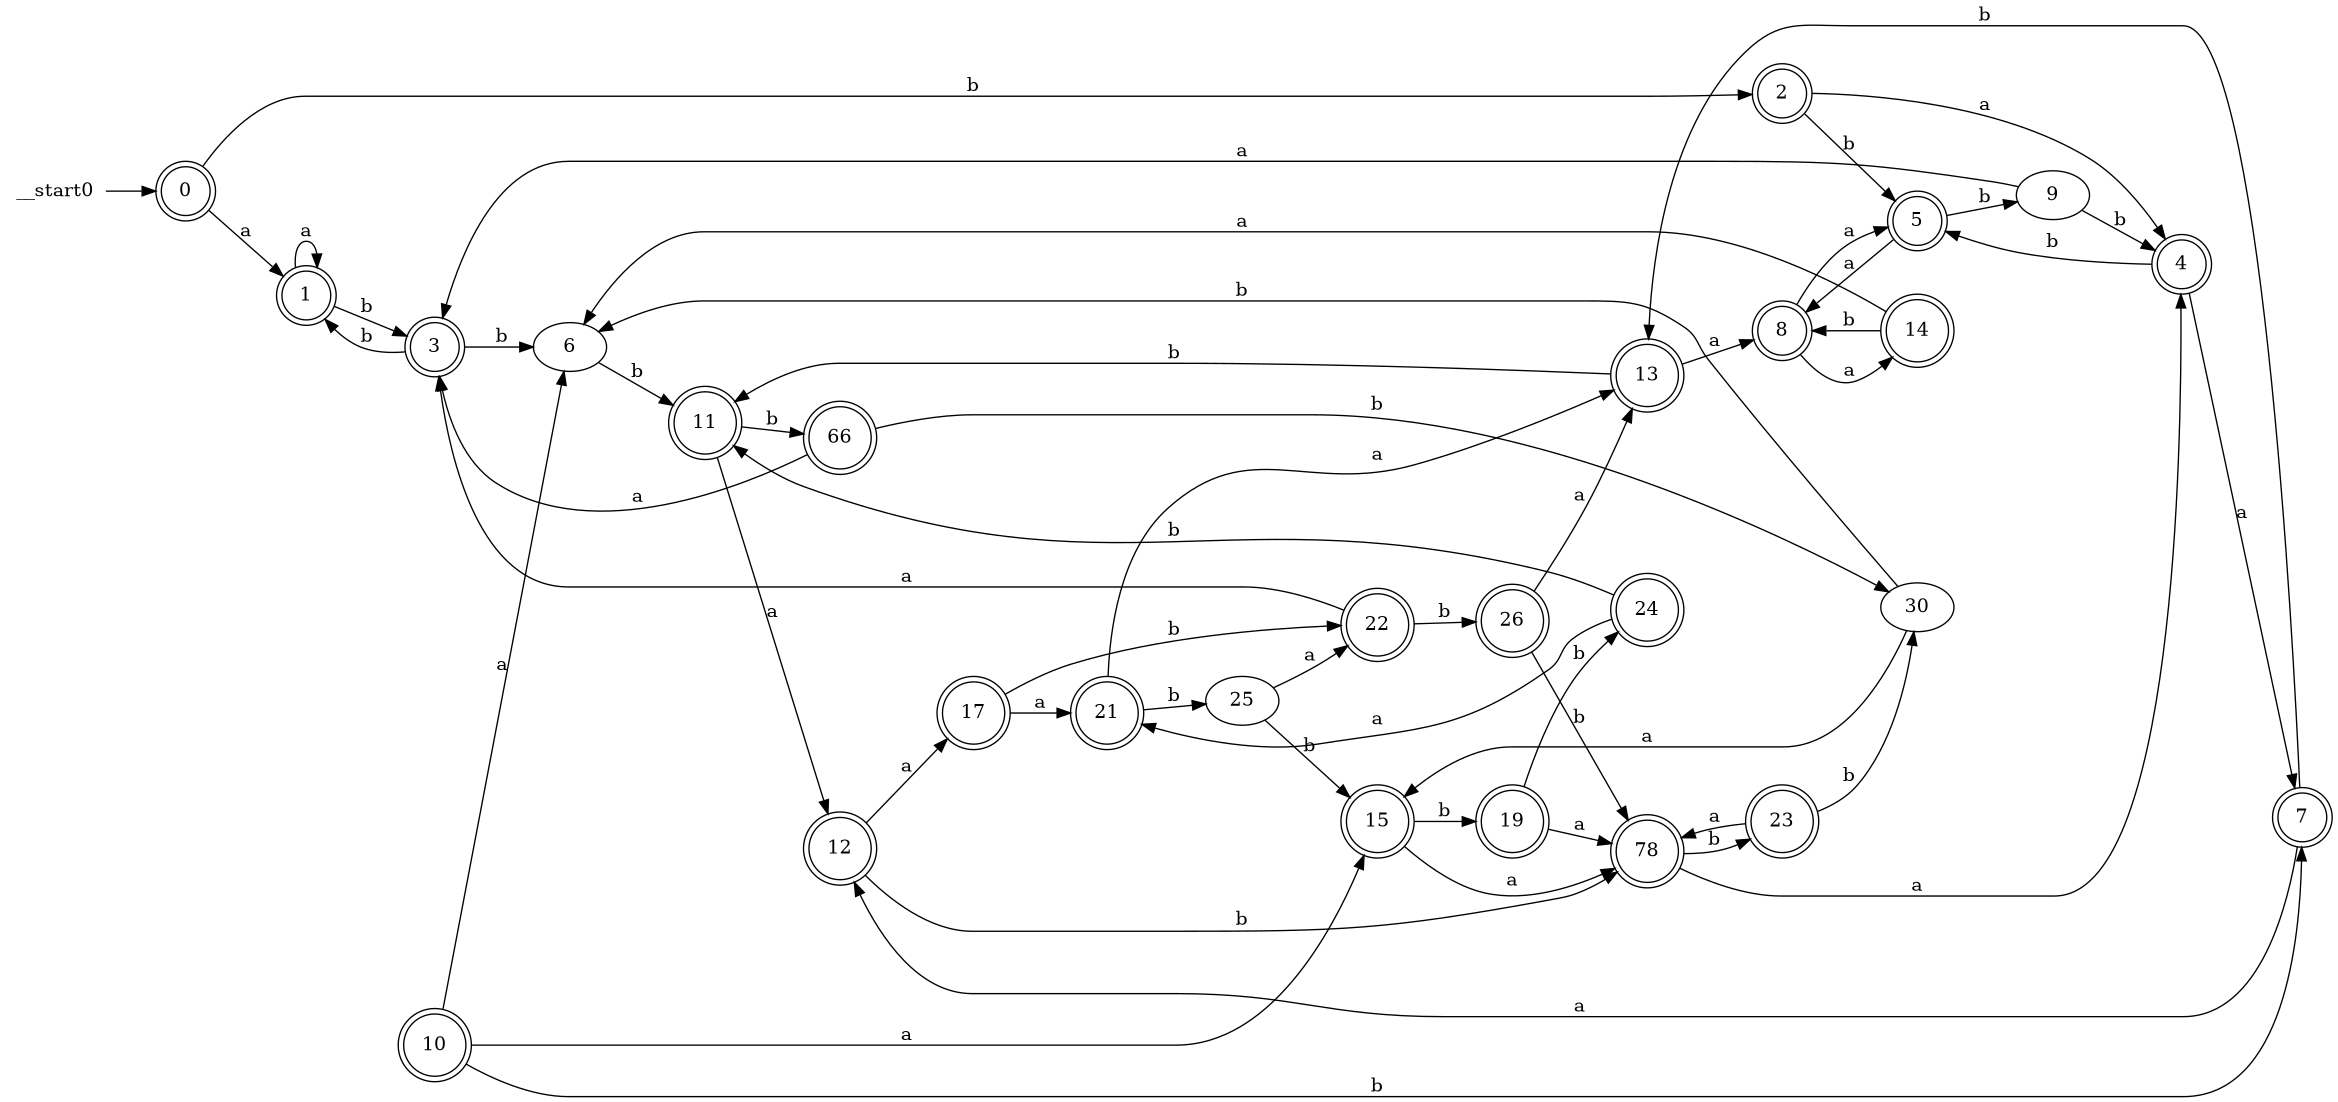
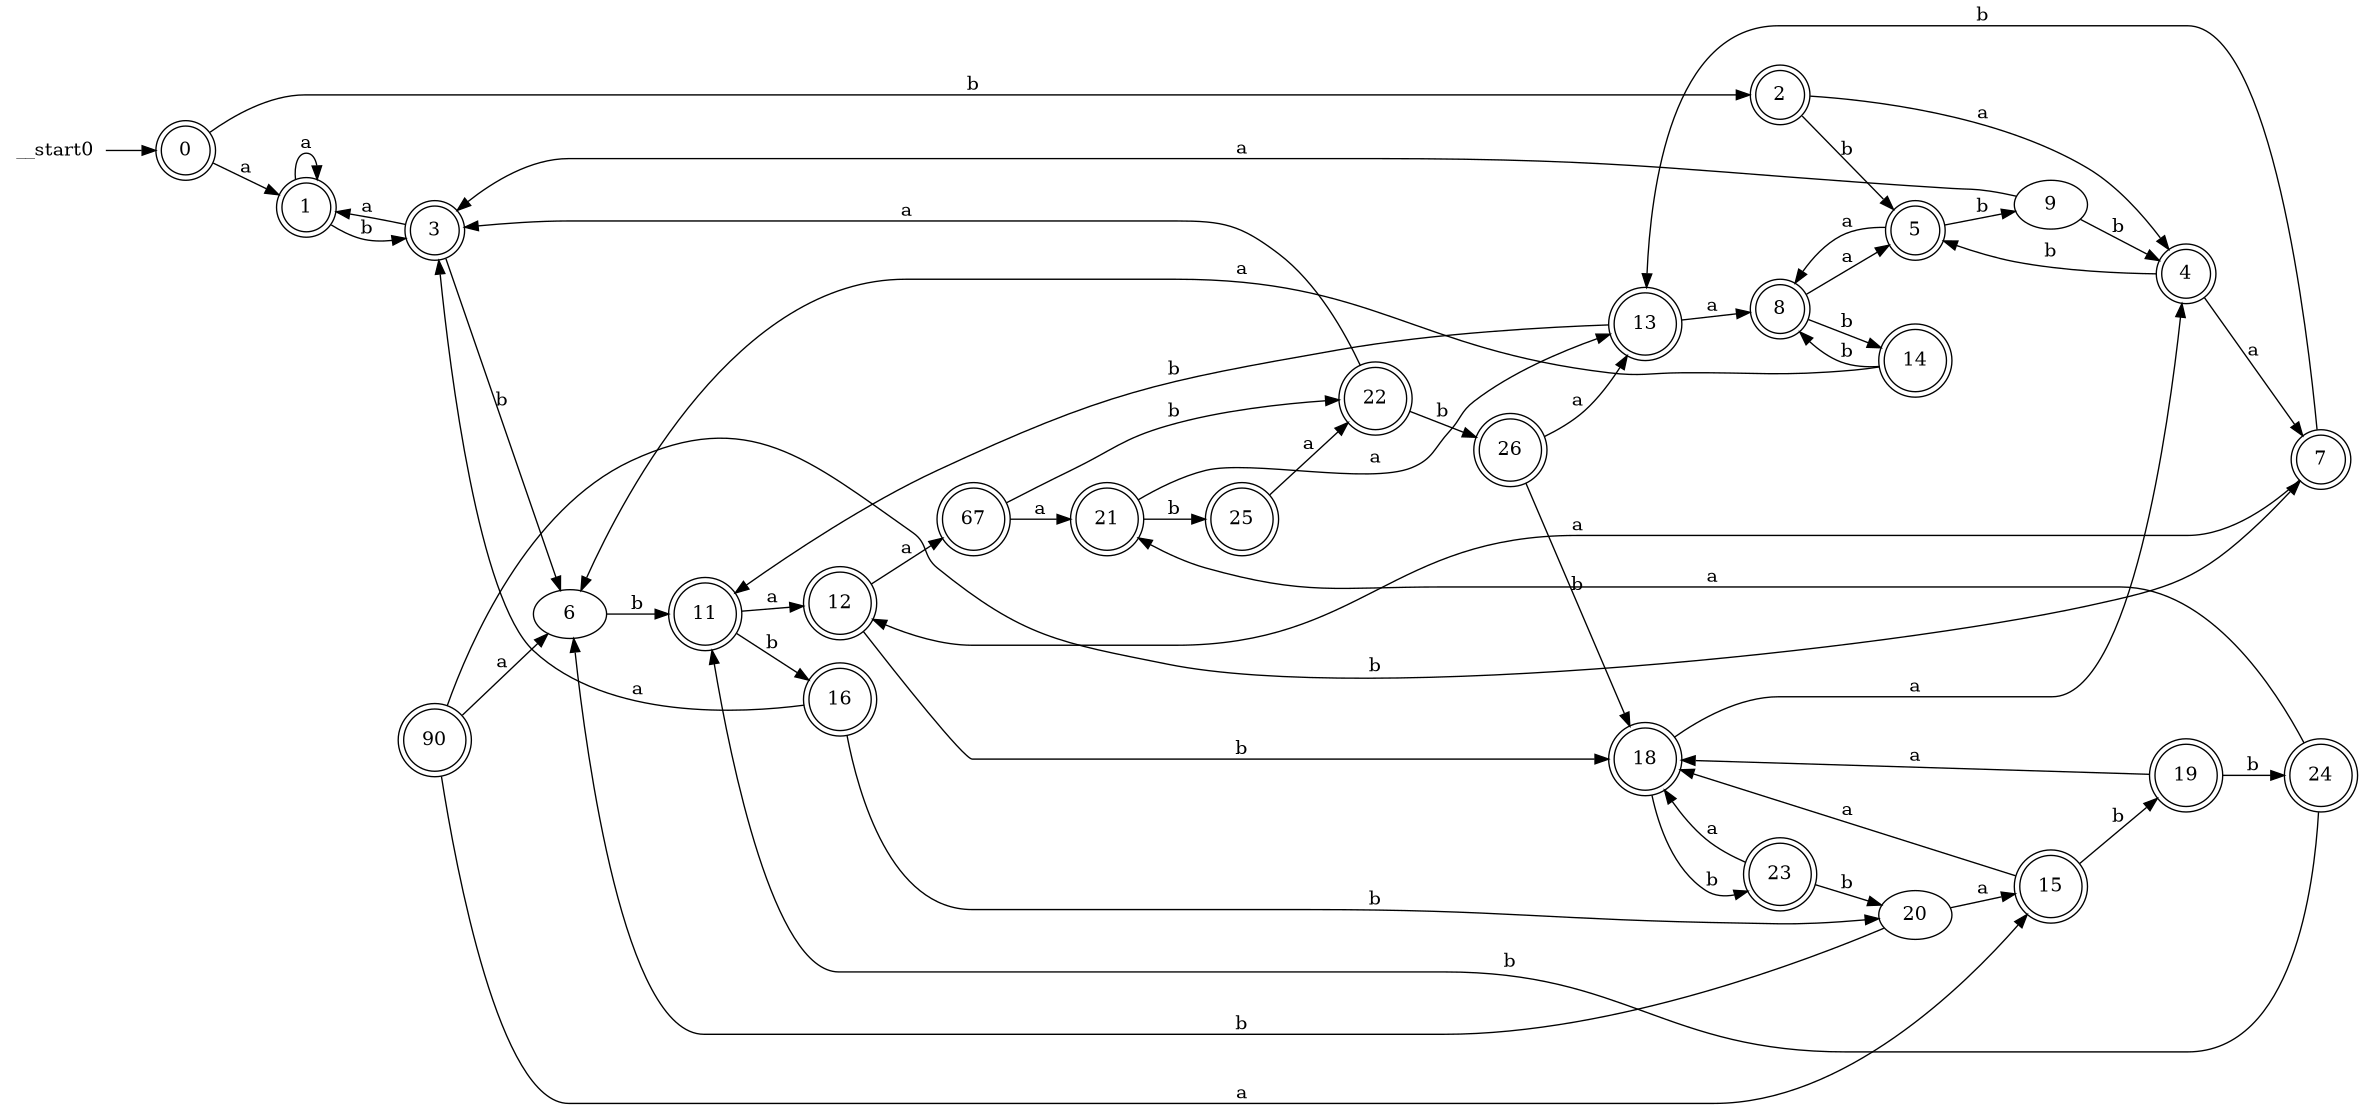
edge "3" -> "1": label "b" -> "a"
edge "8" -> "14": label "a" -> "b"
node "66": label "66" -> "16"
node "30": label "30" -> "20"
node "25": shape ellipse -> doublecircle
node "17": label "17" -> "67"
edge "25" -> "15": removed, label "b"
node "78": label "78" -> "18"
node "10": label "10" -> "90"
